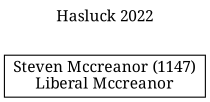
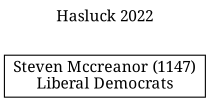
node "Steven Mccreanor (1147) Liberal Mccreanor": label "Steven Mccreanor (1147) Liberal Mccreanor" -> "Steven Mccreanor (1147) Liberal Democrats"
